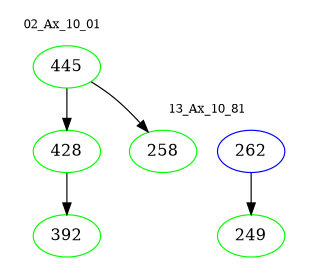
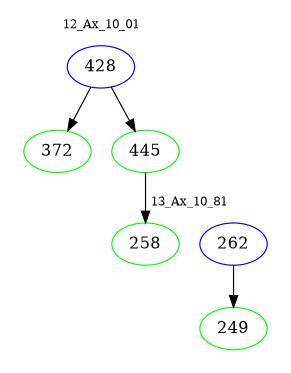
cluster "02_Ax_10_01": label "02_Ax_10_01" -> "12_Ax_10_01"
edge "445" -> "428": reversed
node "428": color green -> blue
node "392": label "392" -> "372"
